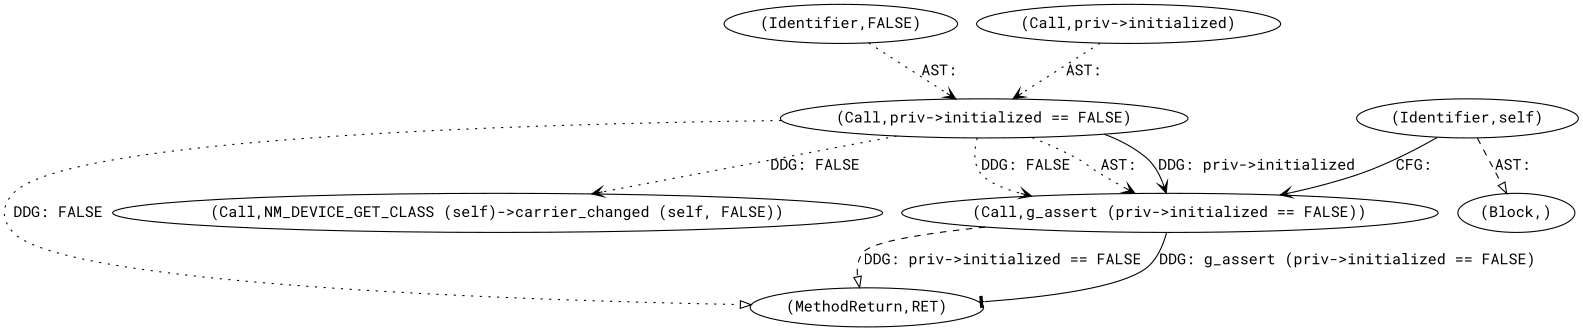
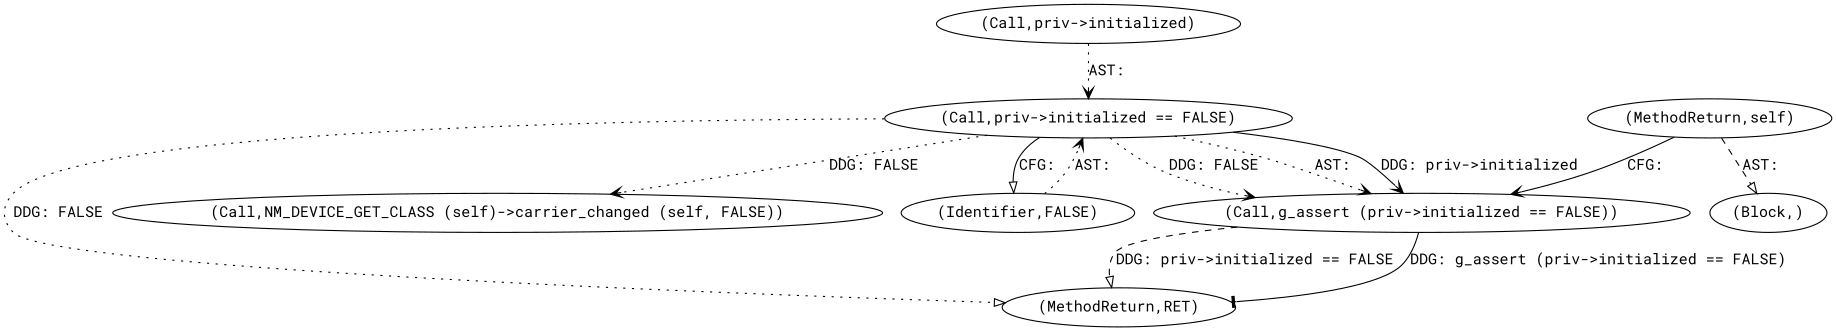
node "(Identifier,self)": label "(Identifier,self)" -> "(MethodReturn,self)"
edge "(Call,priv->initialized == FALSE)" -> "(Identifier,FALSE)": added, label "CFG:"
